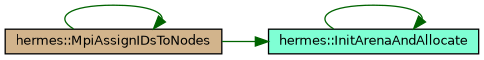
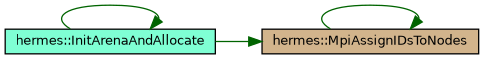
edge "hermes::MpiAssignIDsToNodes" -> "hermes::InitArenaAndAllocate": reversed
